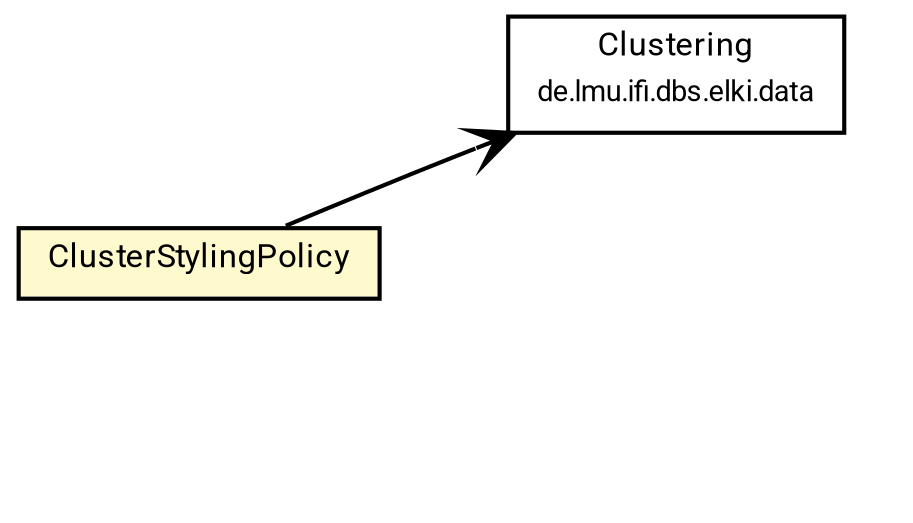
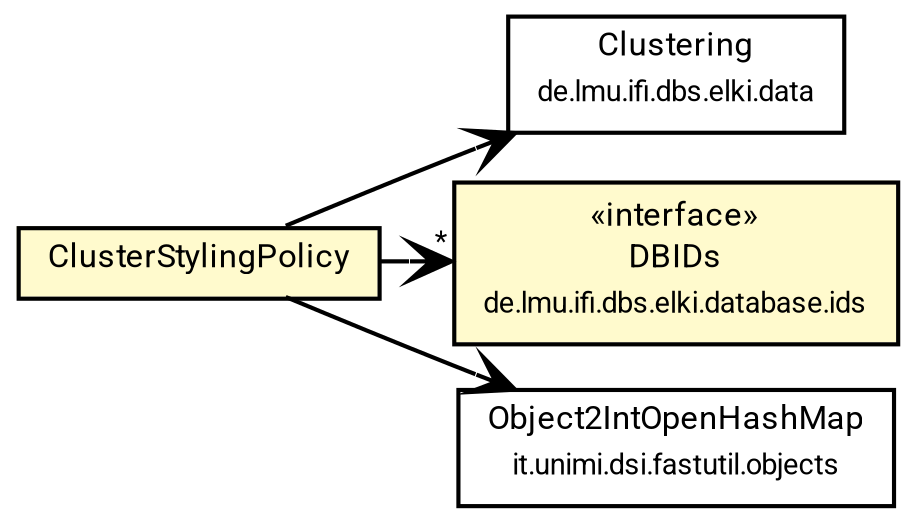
node "DBIDs": added
node "Object2IntOpenHashMap": added
